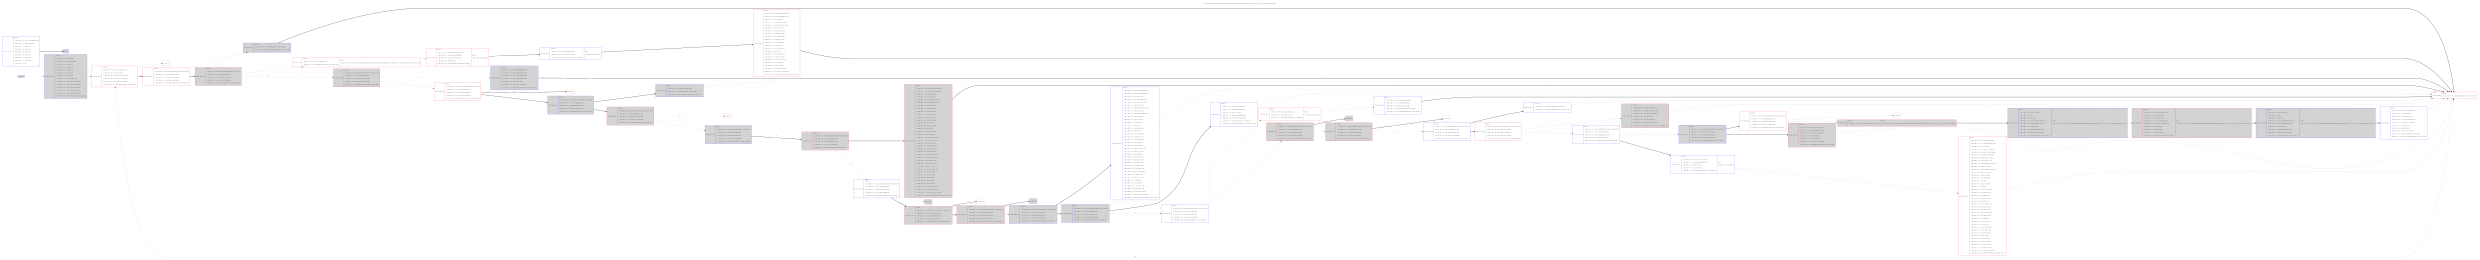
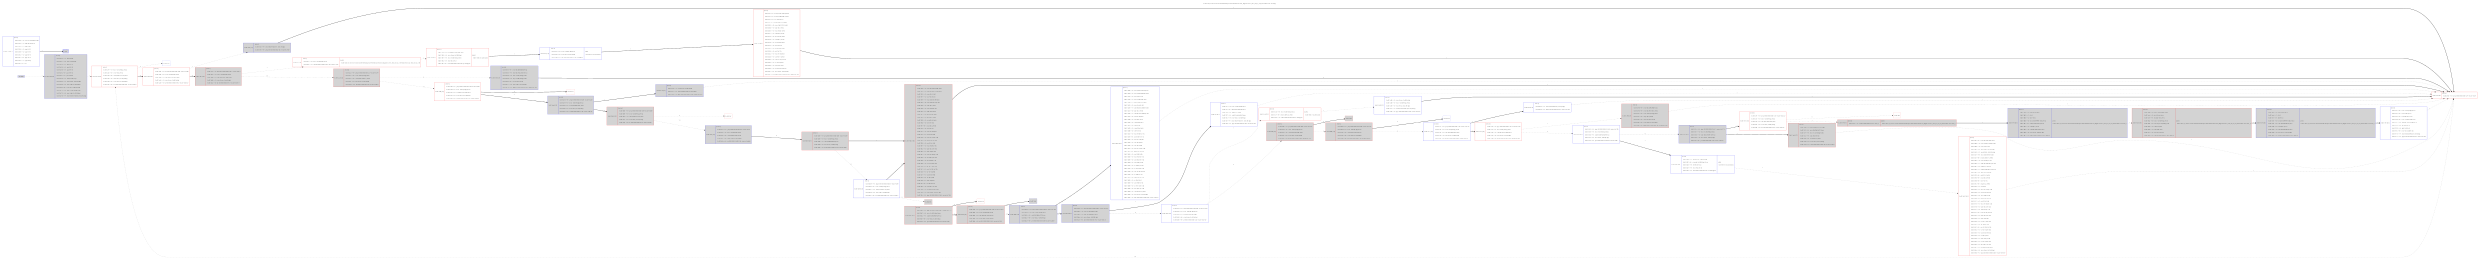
edge "0x401b49 [25]" -> "0x401b62 [25]": now "0x401b49 [25]" -> "0x401f3b [134]"
